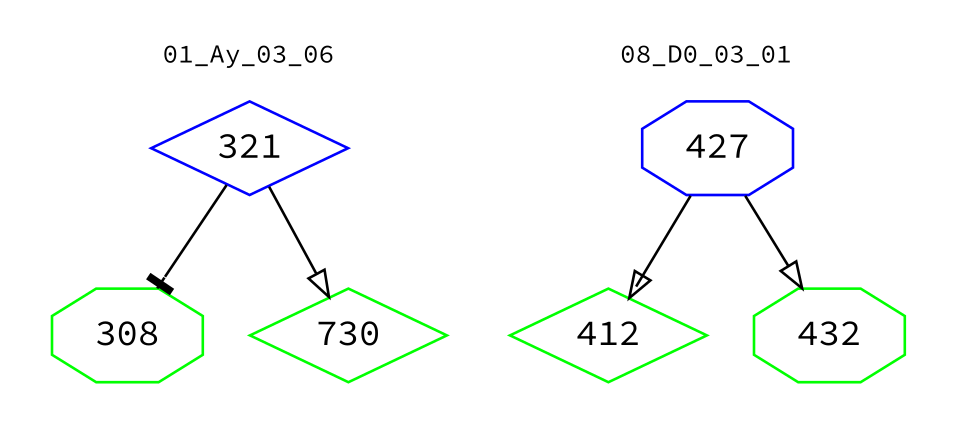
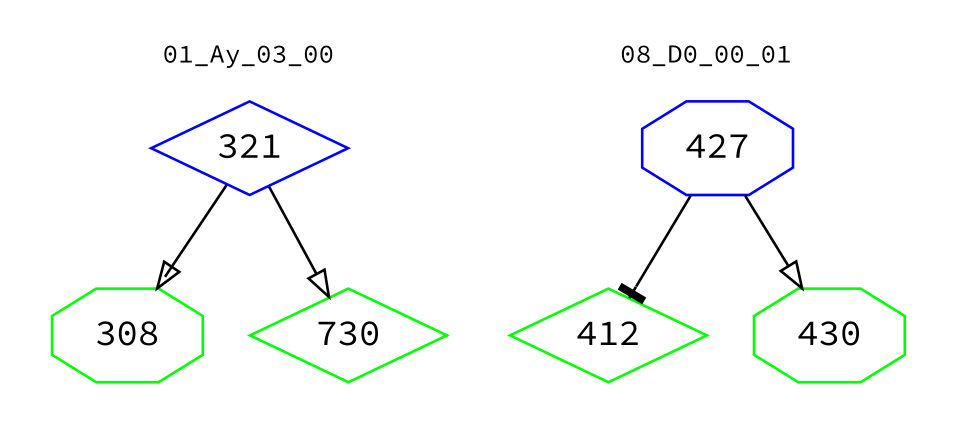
cluster "01_Ay_03_06": label "01_Ay_03_06" -> "01_Ay_03_00"
cluster "08_D0_03_01": label "08_D0_03_01" -> "08_D0_00_01"
edge "321" -> "308": arrowhead tee -> onormal
edge "427" -> "412": arrowhead onormal -> tee
node "432": label "432" -> "430"
